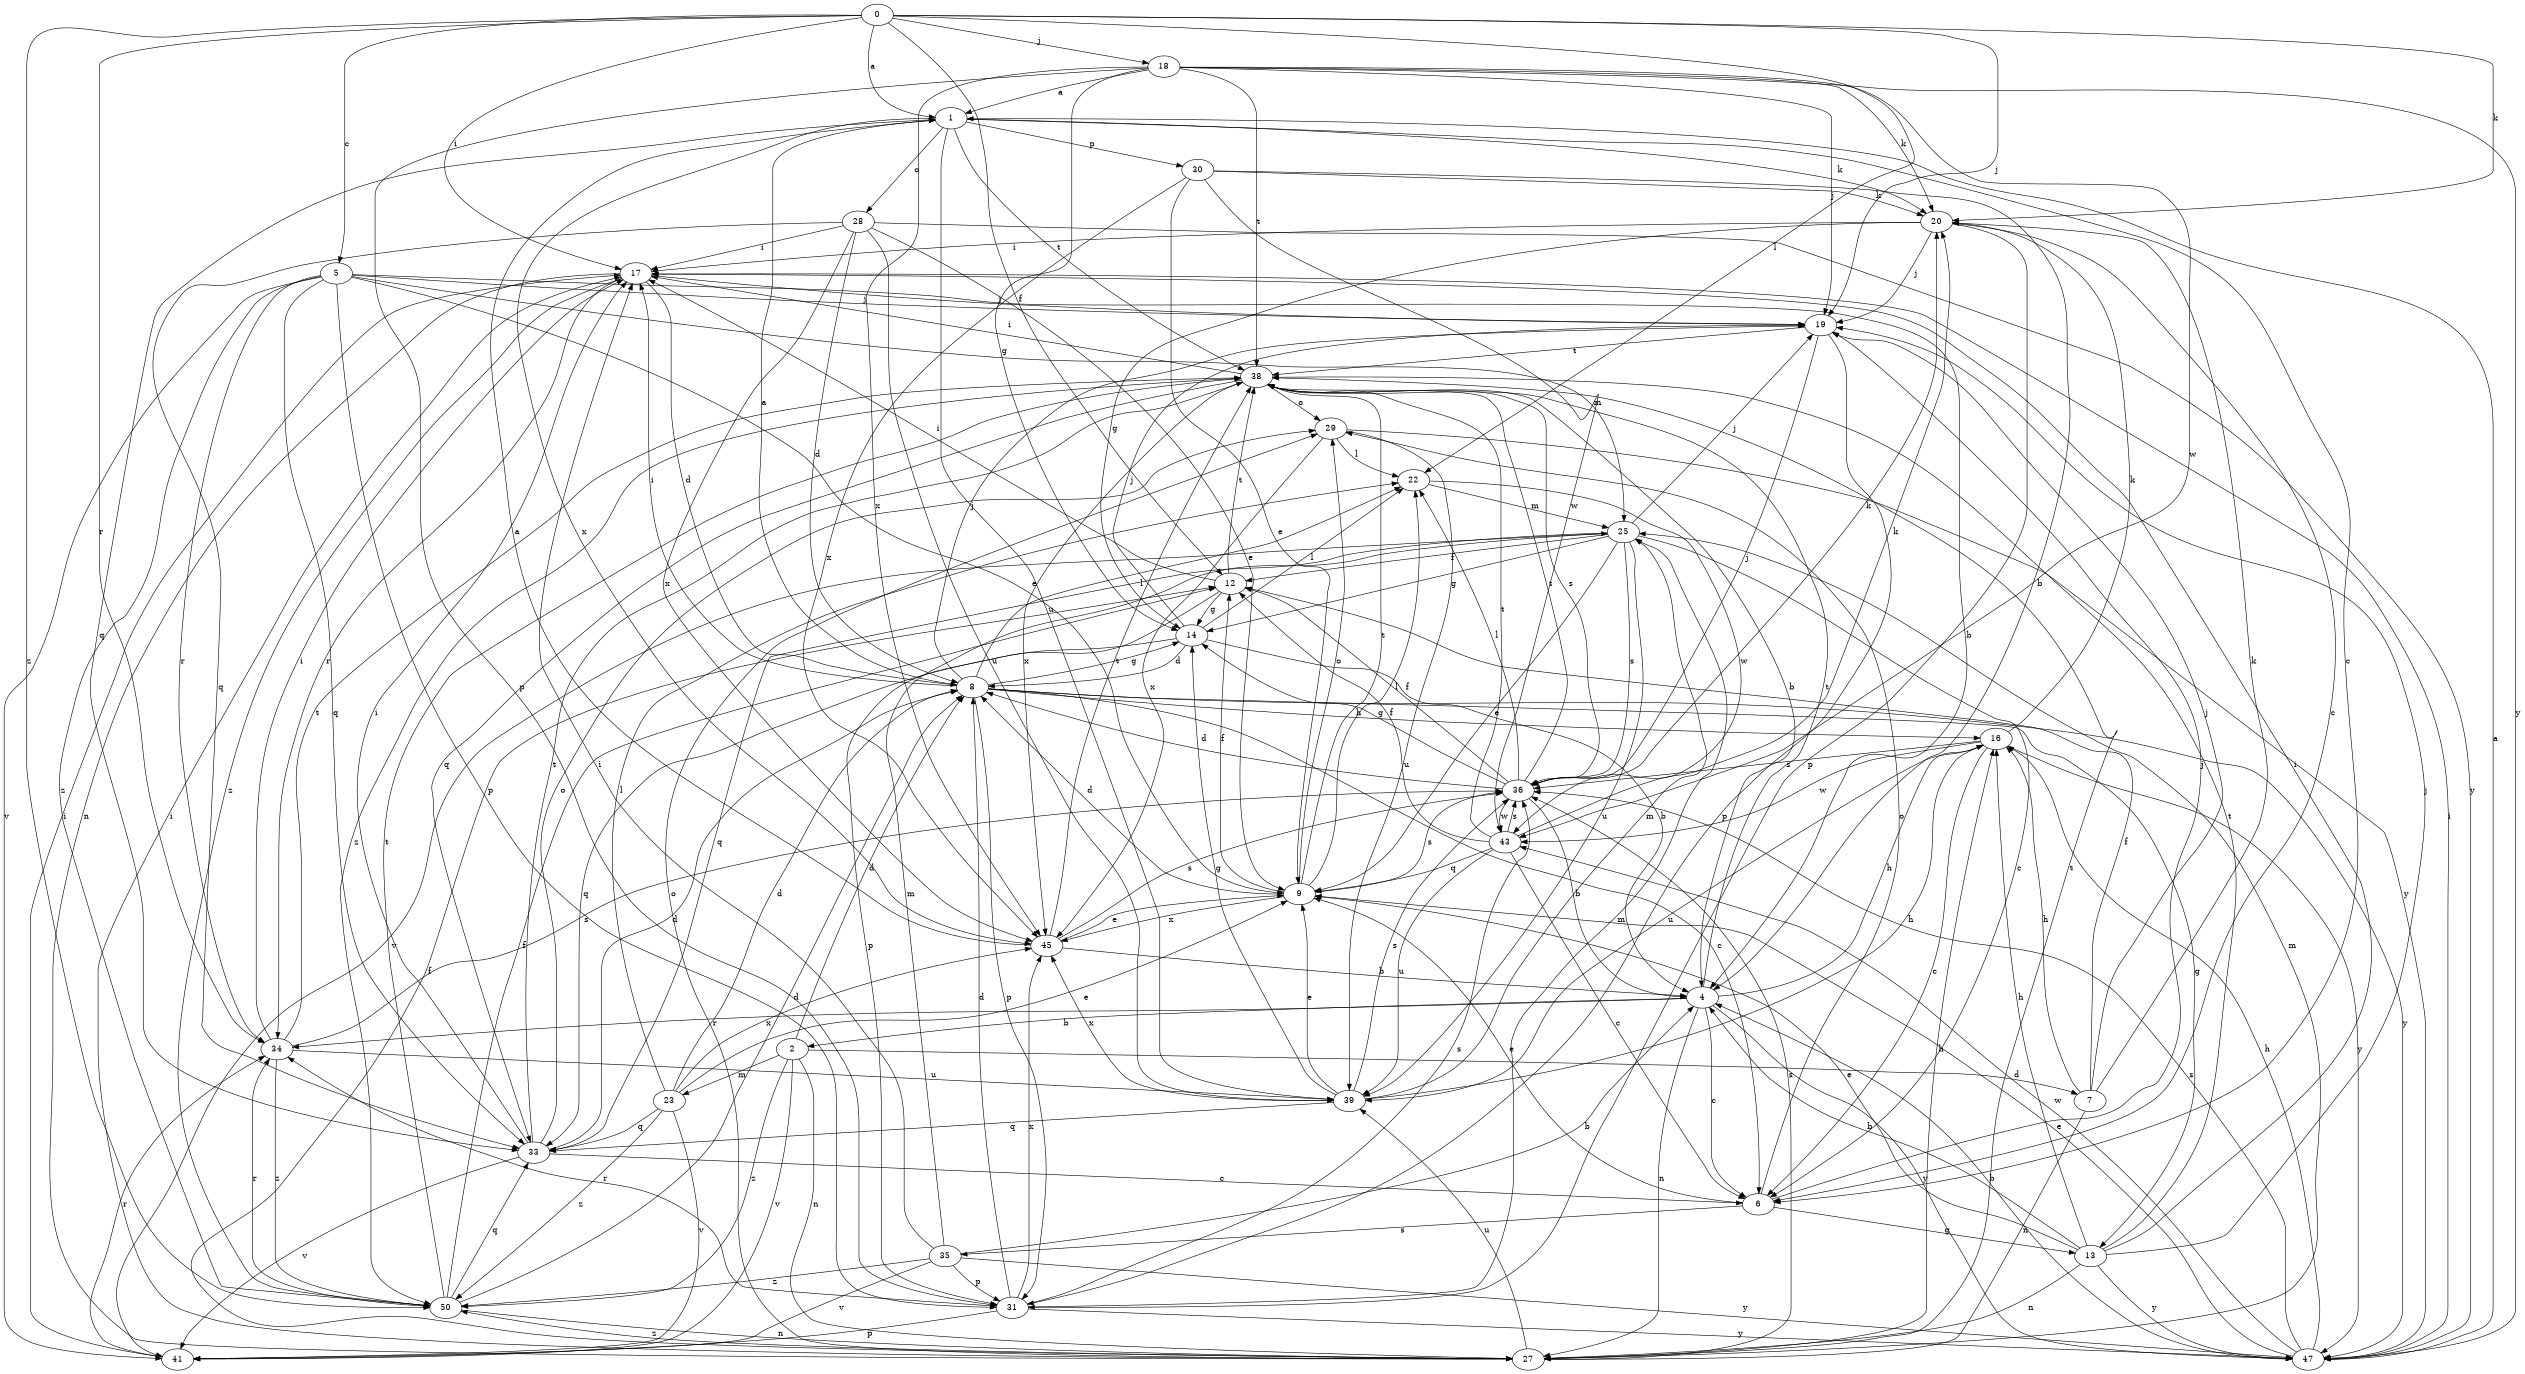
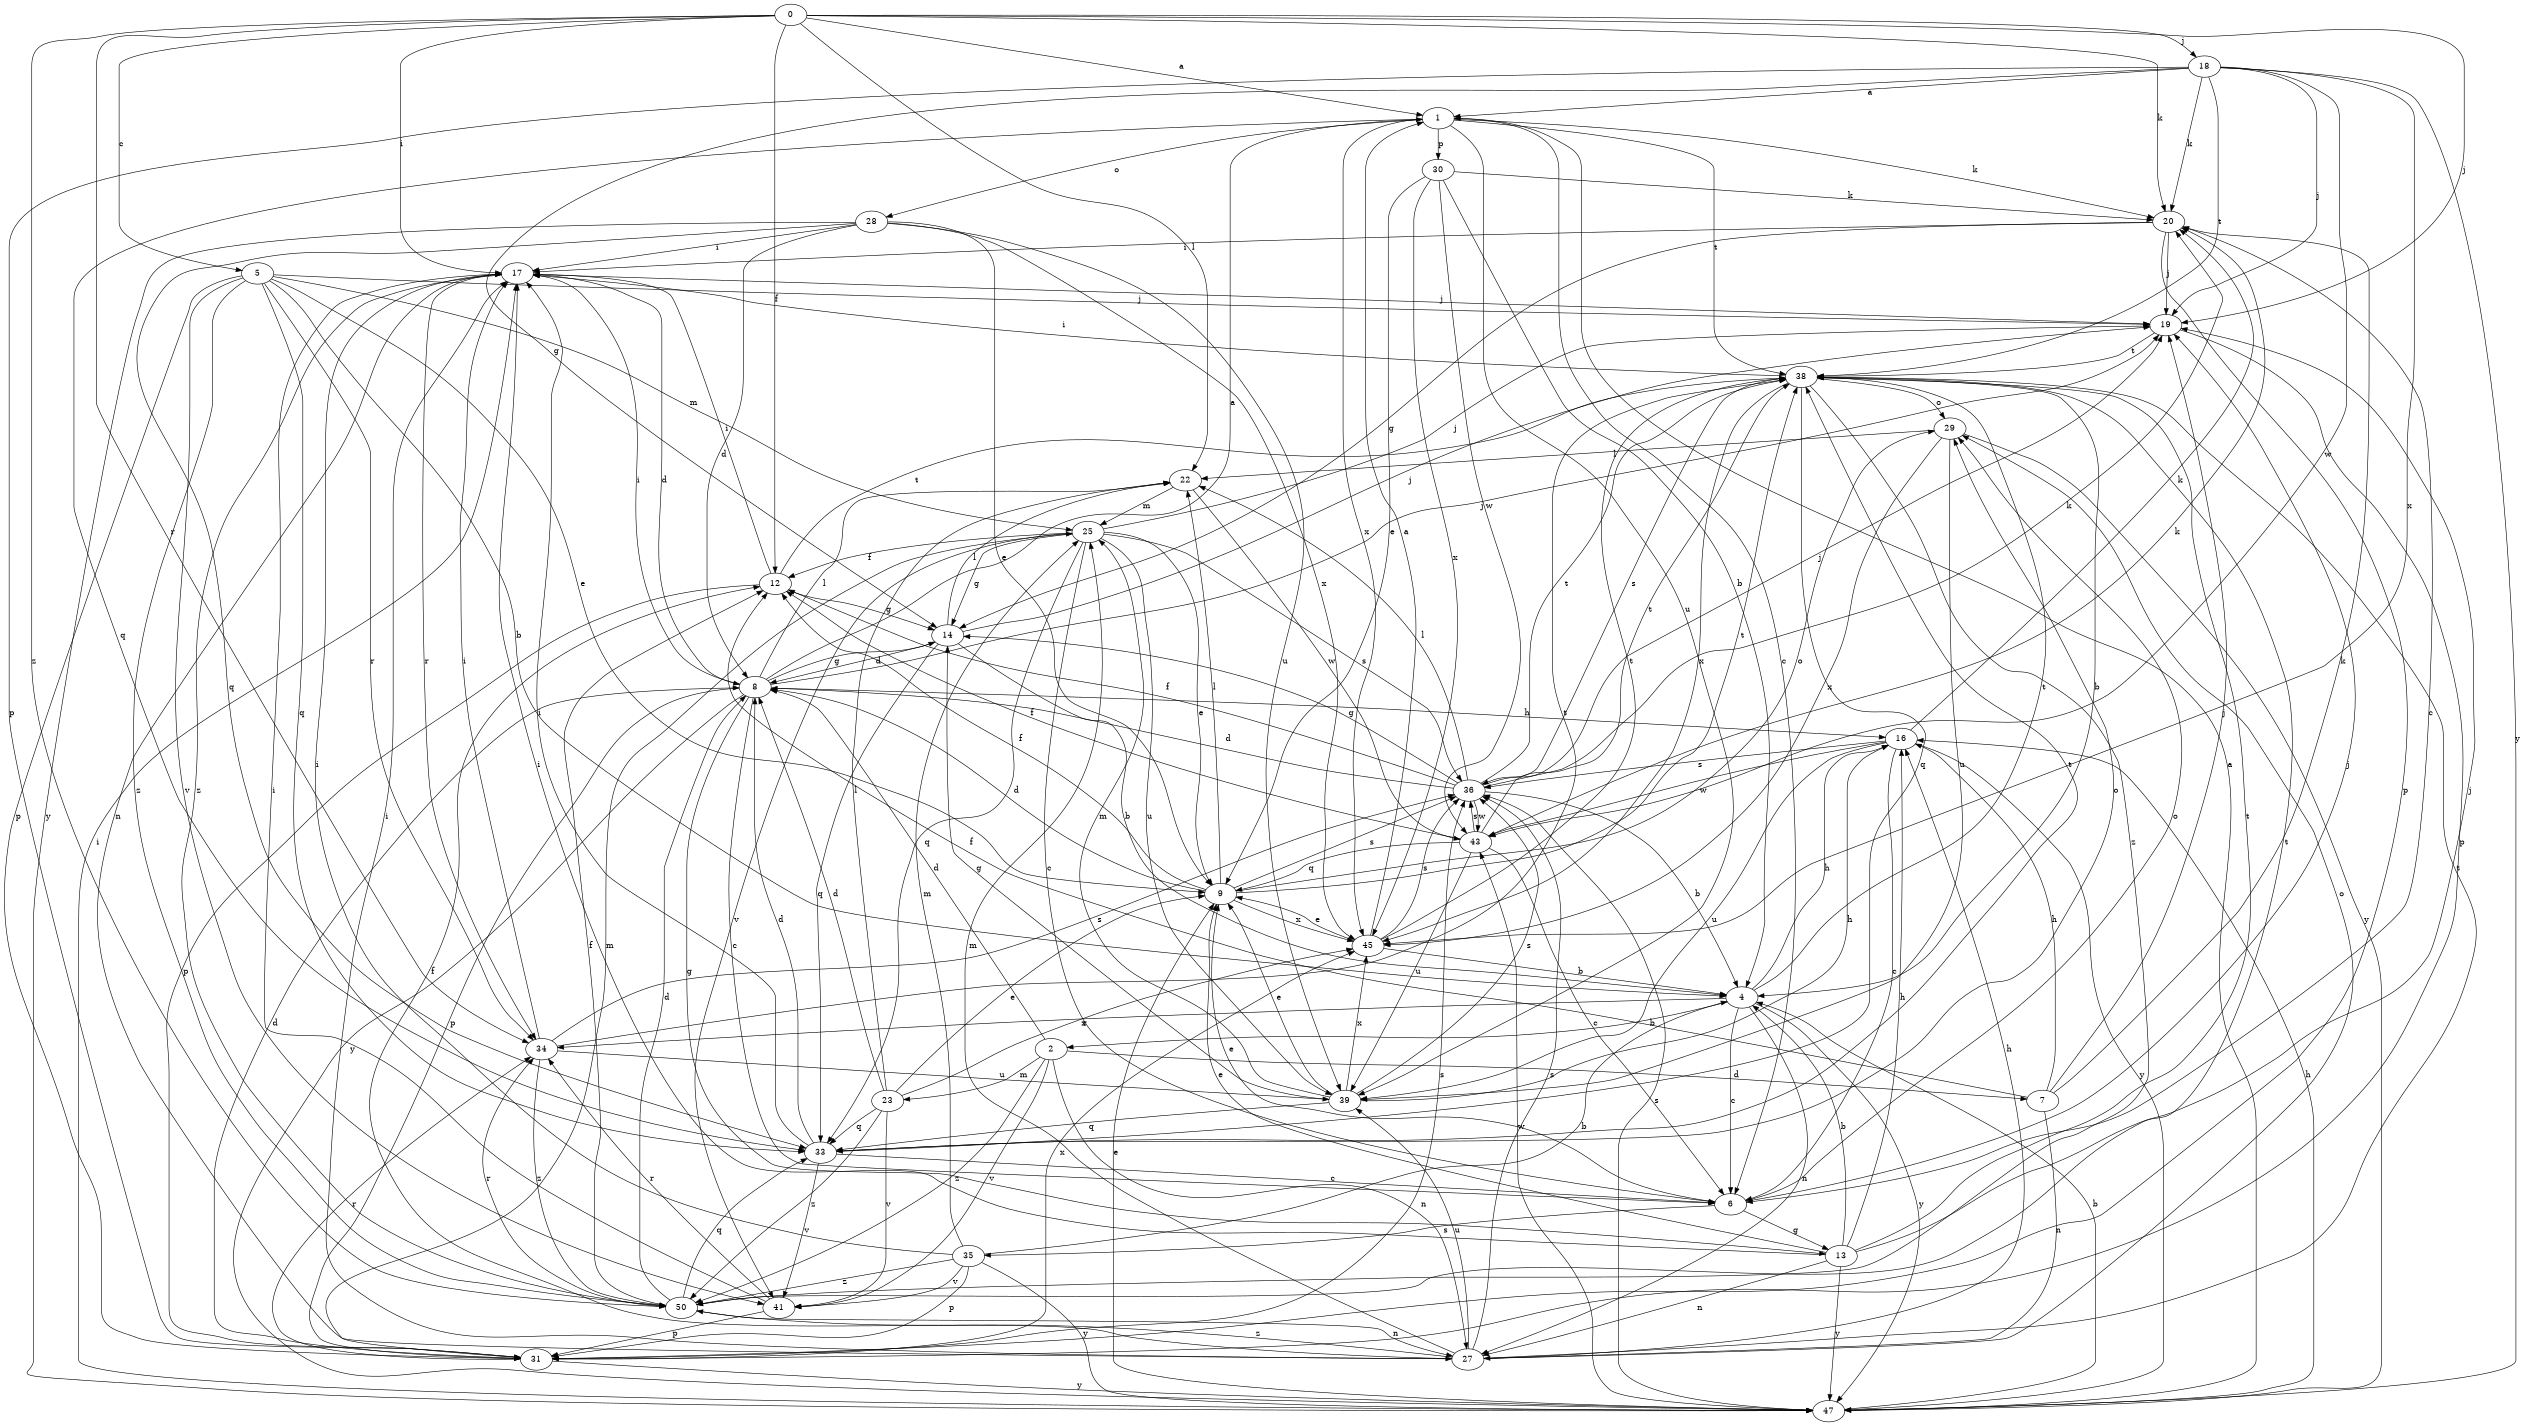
edge "19" -> "36": reversed
edge "31" -> "41": reversed
